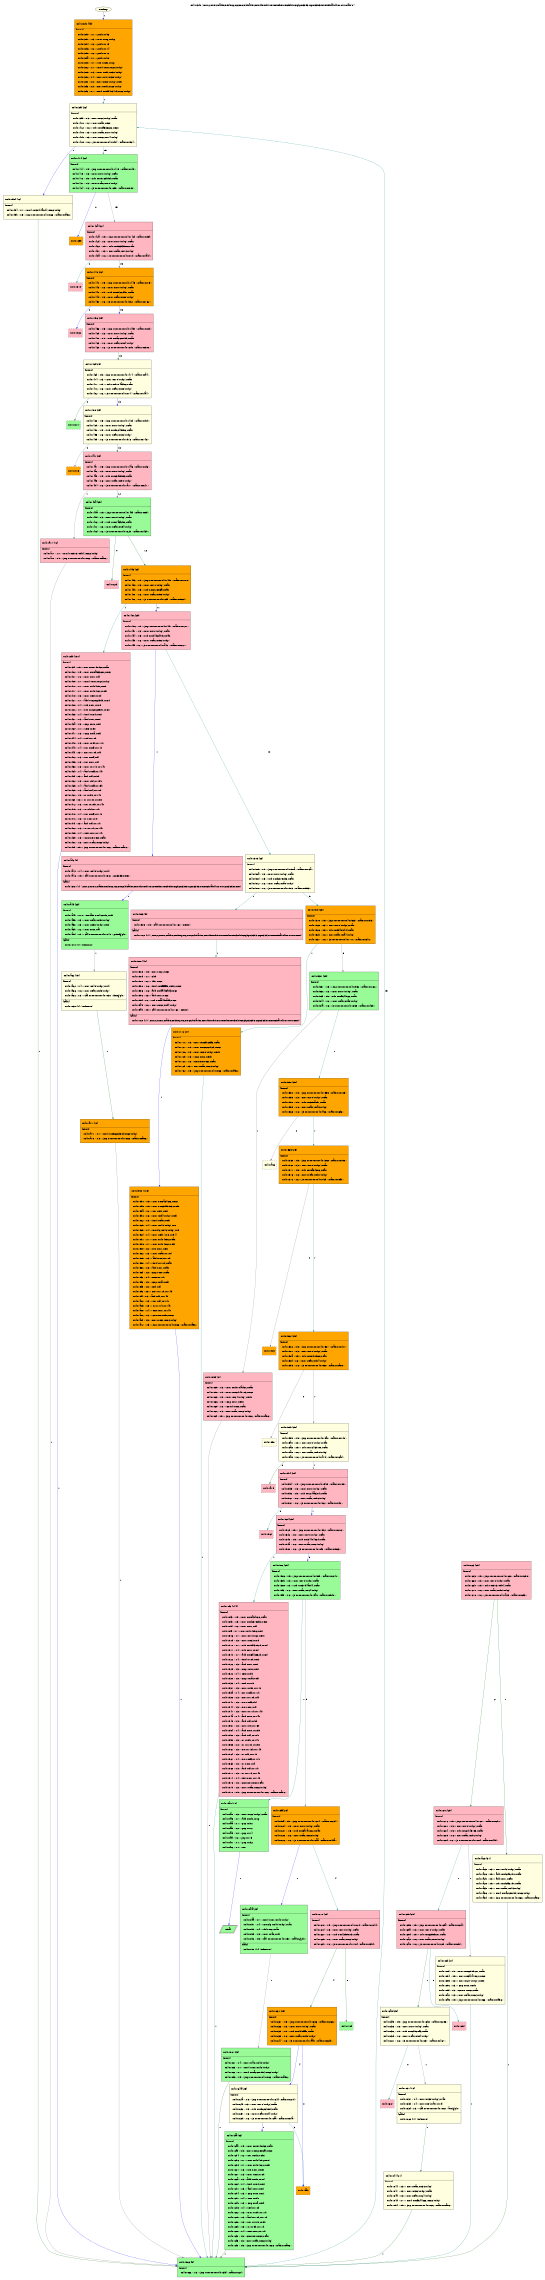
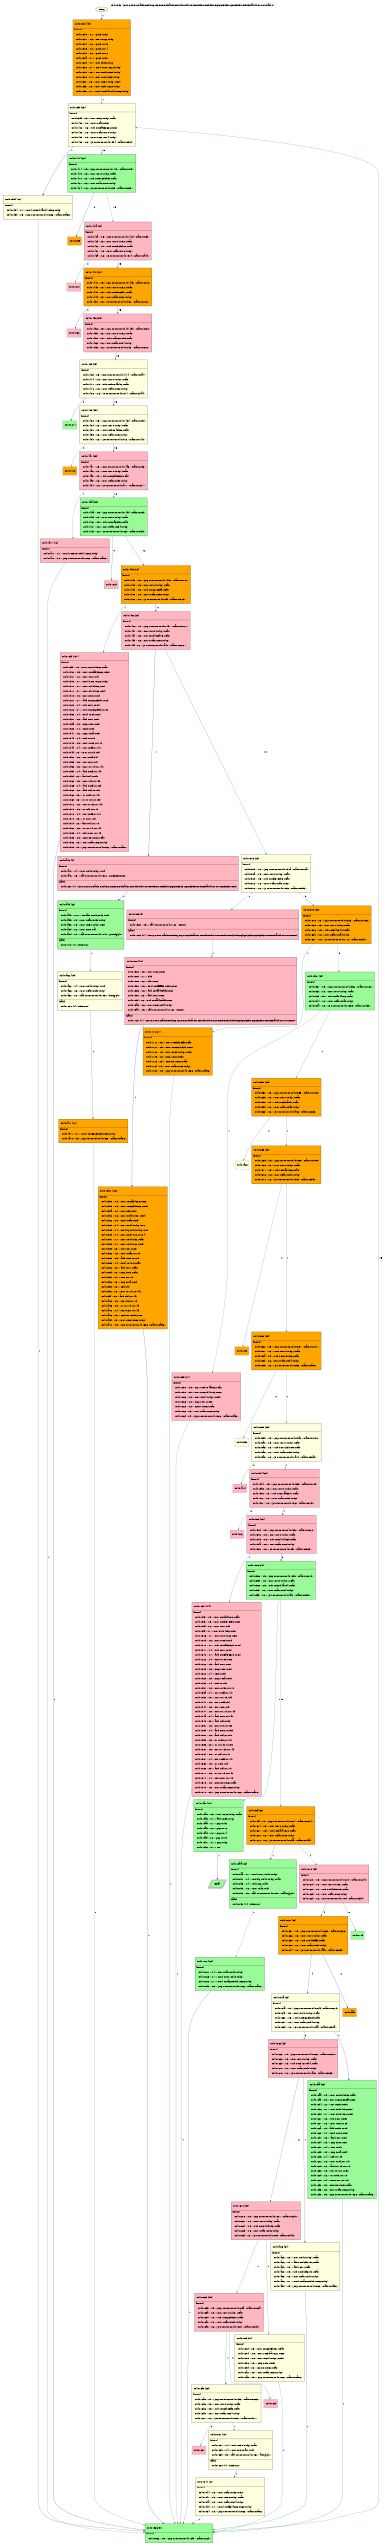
node "Desktop": label "Desktop" -> "Entry"
edge "0x40164a [25]" -> "0x401aab": now "0x40164a [25]" -> "0x401663 [25]"
